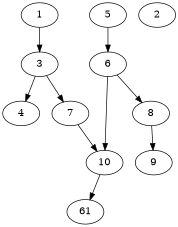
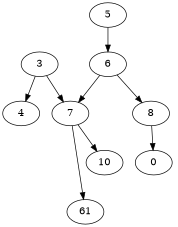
node "1": removed
node "2": removed
edge "6" -> "10": now "6" -> "7"
node "9": label "9" -> "0"
edge "10" -> "61": now "7" -> "61"
